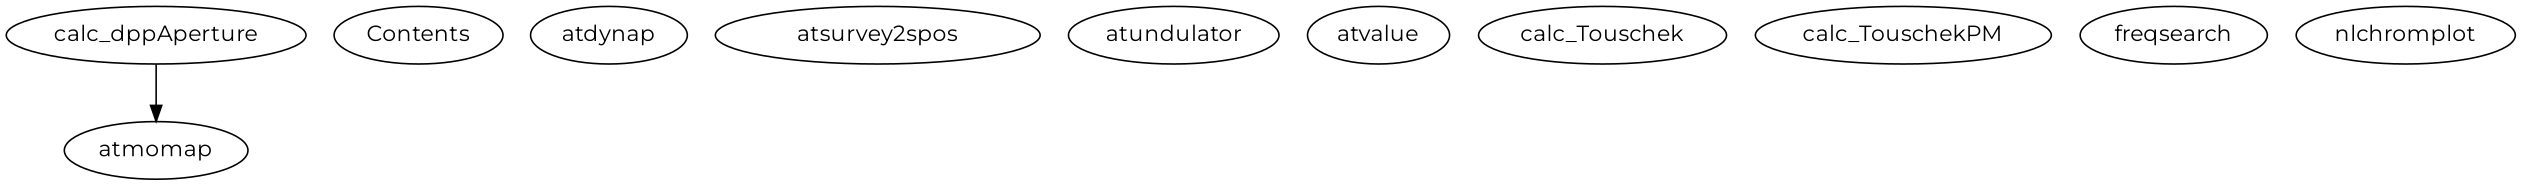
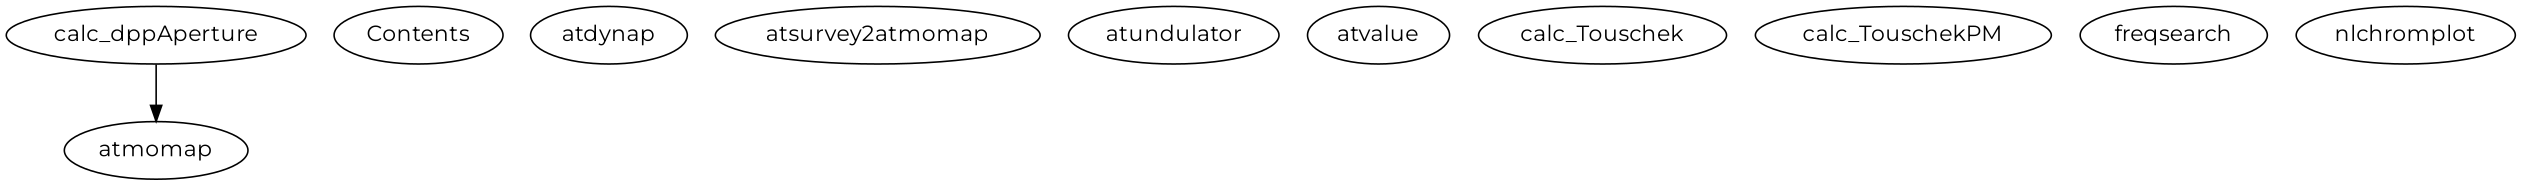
node "atsurvey2spos": label "atsurvey2spos" -> "atsurvey2atmomap"
